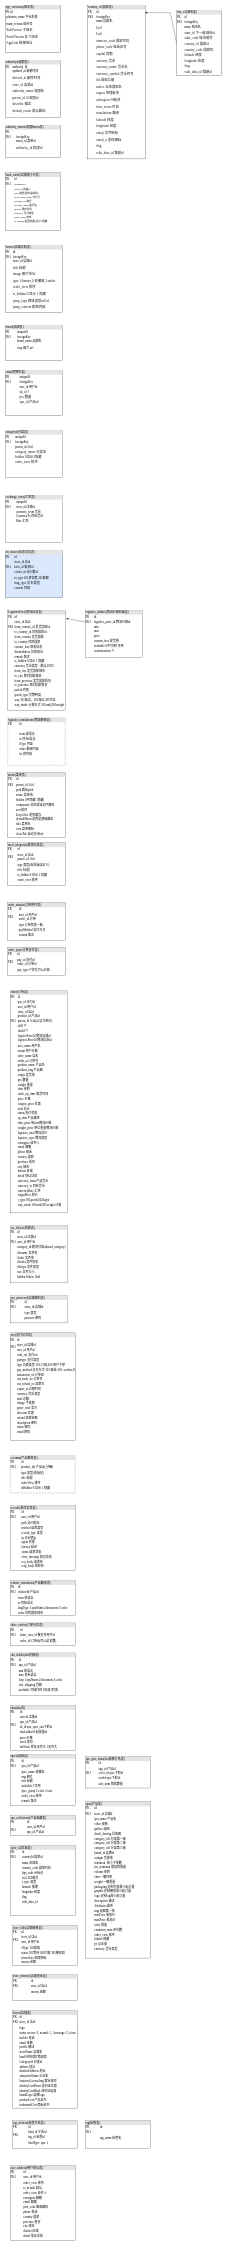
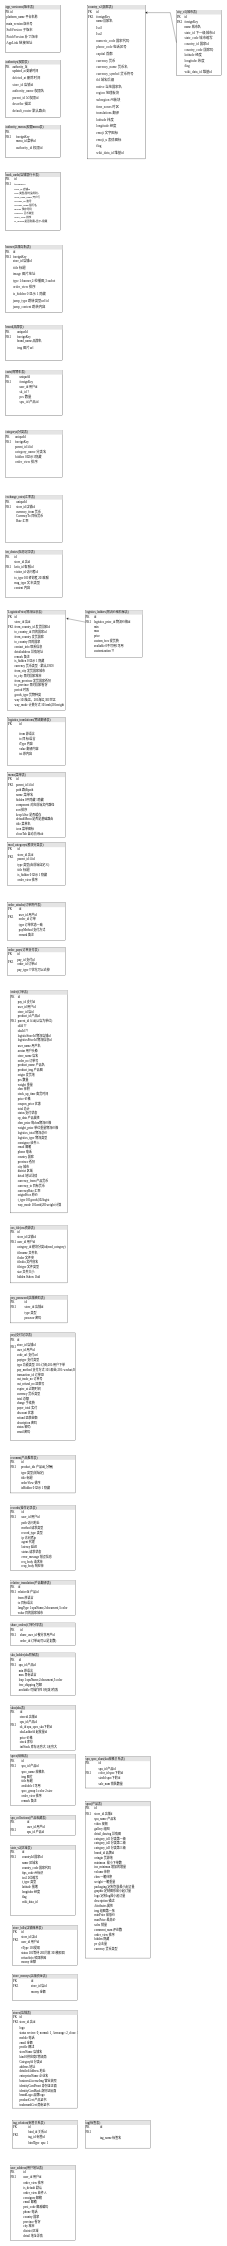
node "im_chates(信息记录表) PK id FK1 store_id 店id kefu_id 客服id visitor_id 访问者id to_type 101咨询者,201客服 msg_type 文本类型 content 内容": fillcolor #dae8fc -> #ffffff
node "logistics_translations(物流翻译表) PK id from 源语言 to 目标语言 tType 内容 value 翻译内容 txt 原内容": style dashed -> solid
node "recomm(产品推荐表) PK id FK1 product_ids 产品id(,分隔) type 类型(前端定) title 标题 orderView 排序 isHidden 0 显示 1 隐藏": style dashed -> solid
